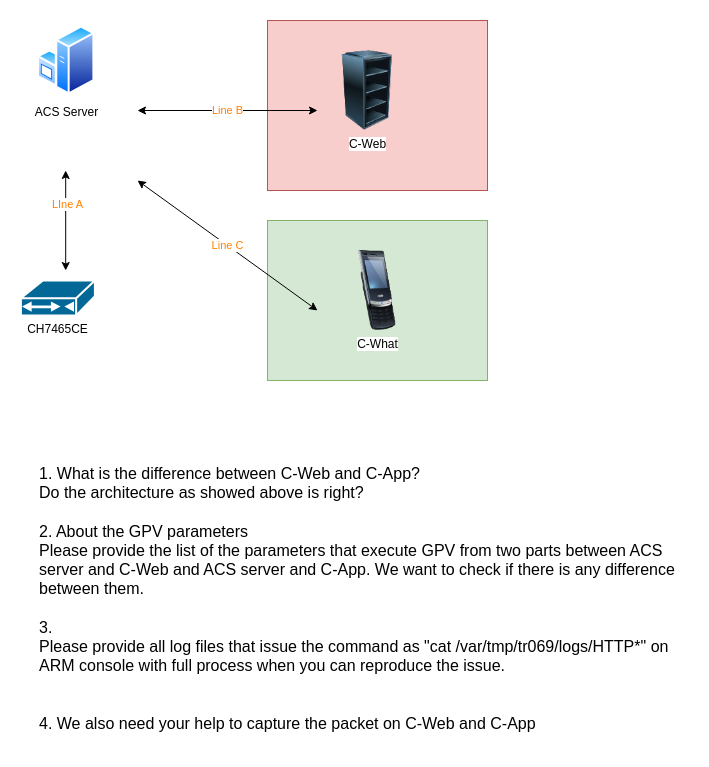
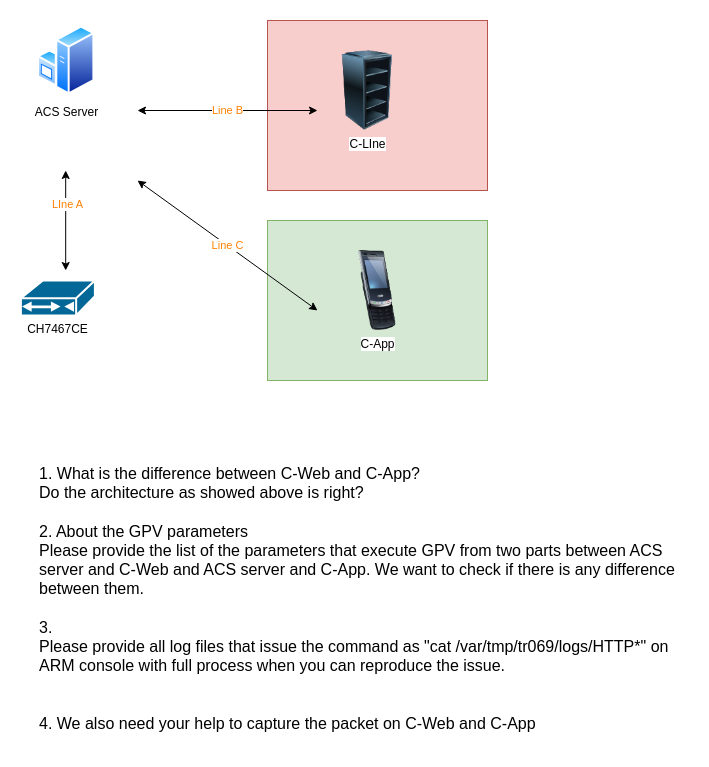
node "C-Web": label "C-Web" -> "C-LIne"
node "CH7465CE": label "CH7465CE" -> "CH7467CE"
node "C-What": label "C-What" -> "C-App"
